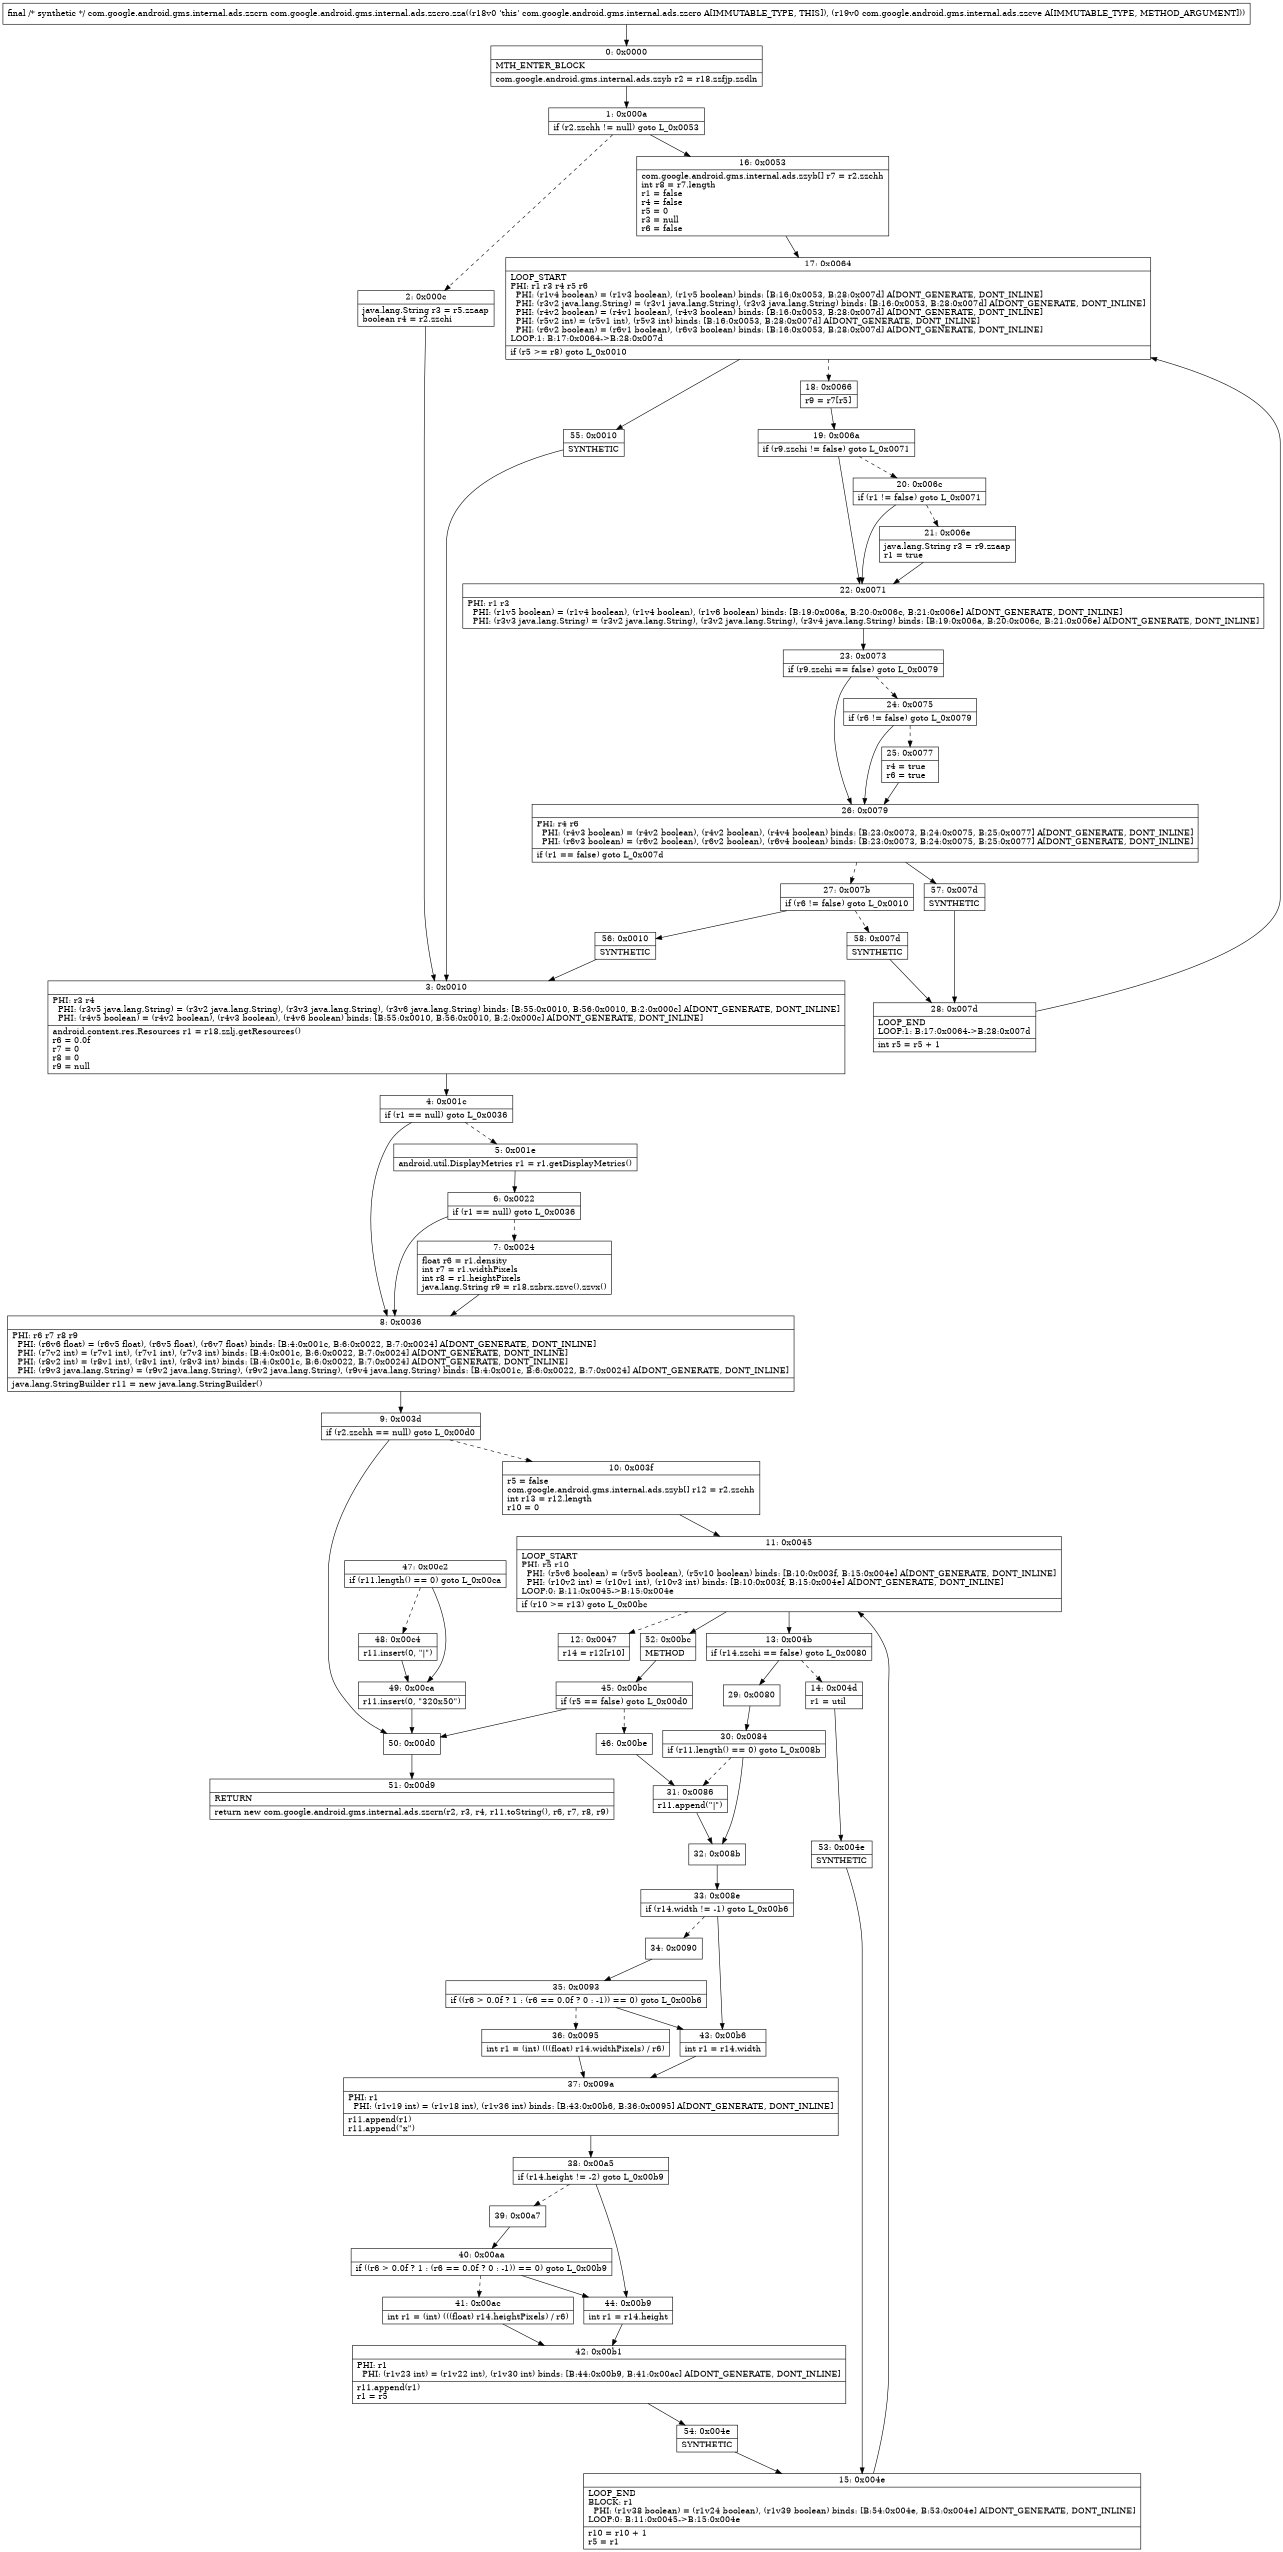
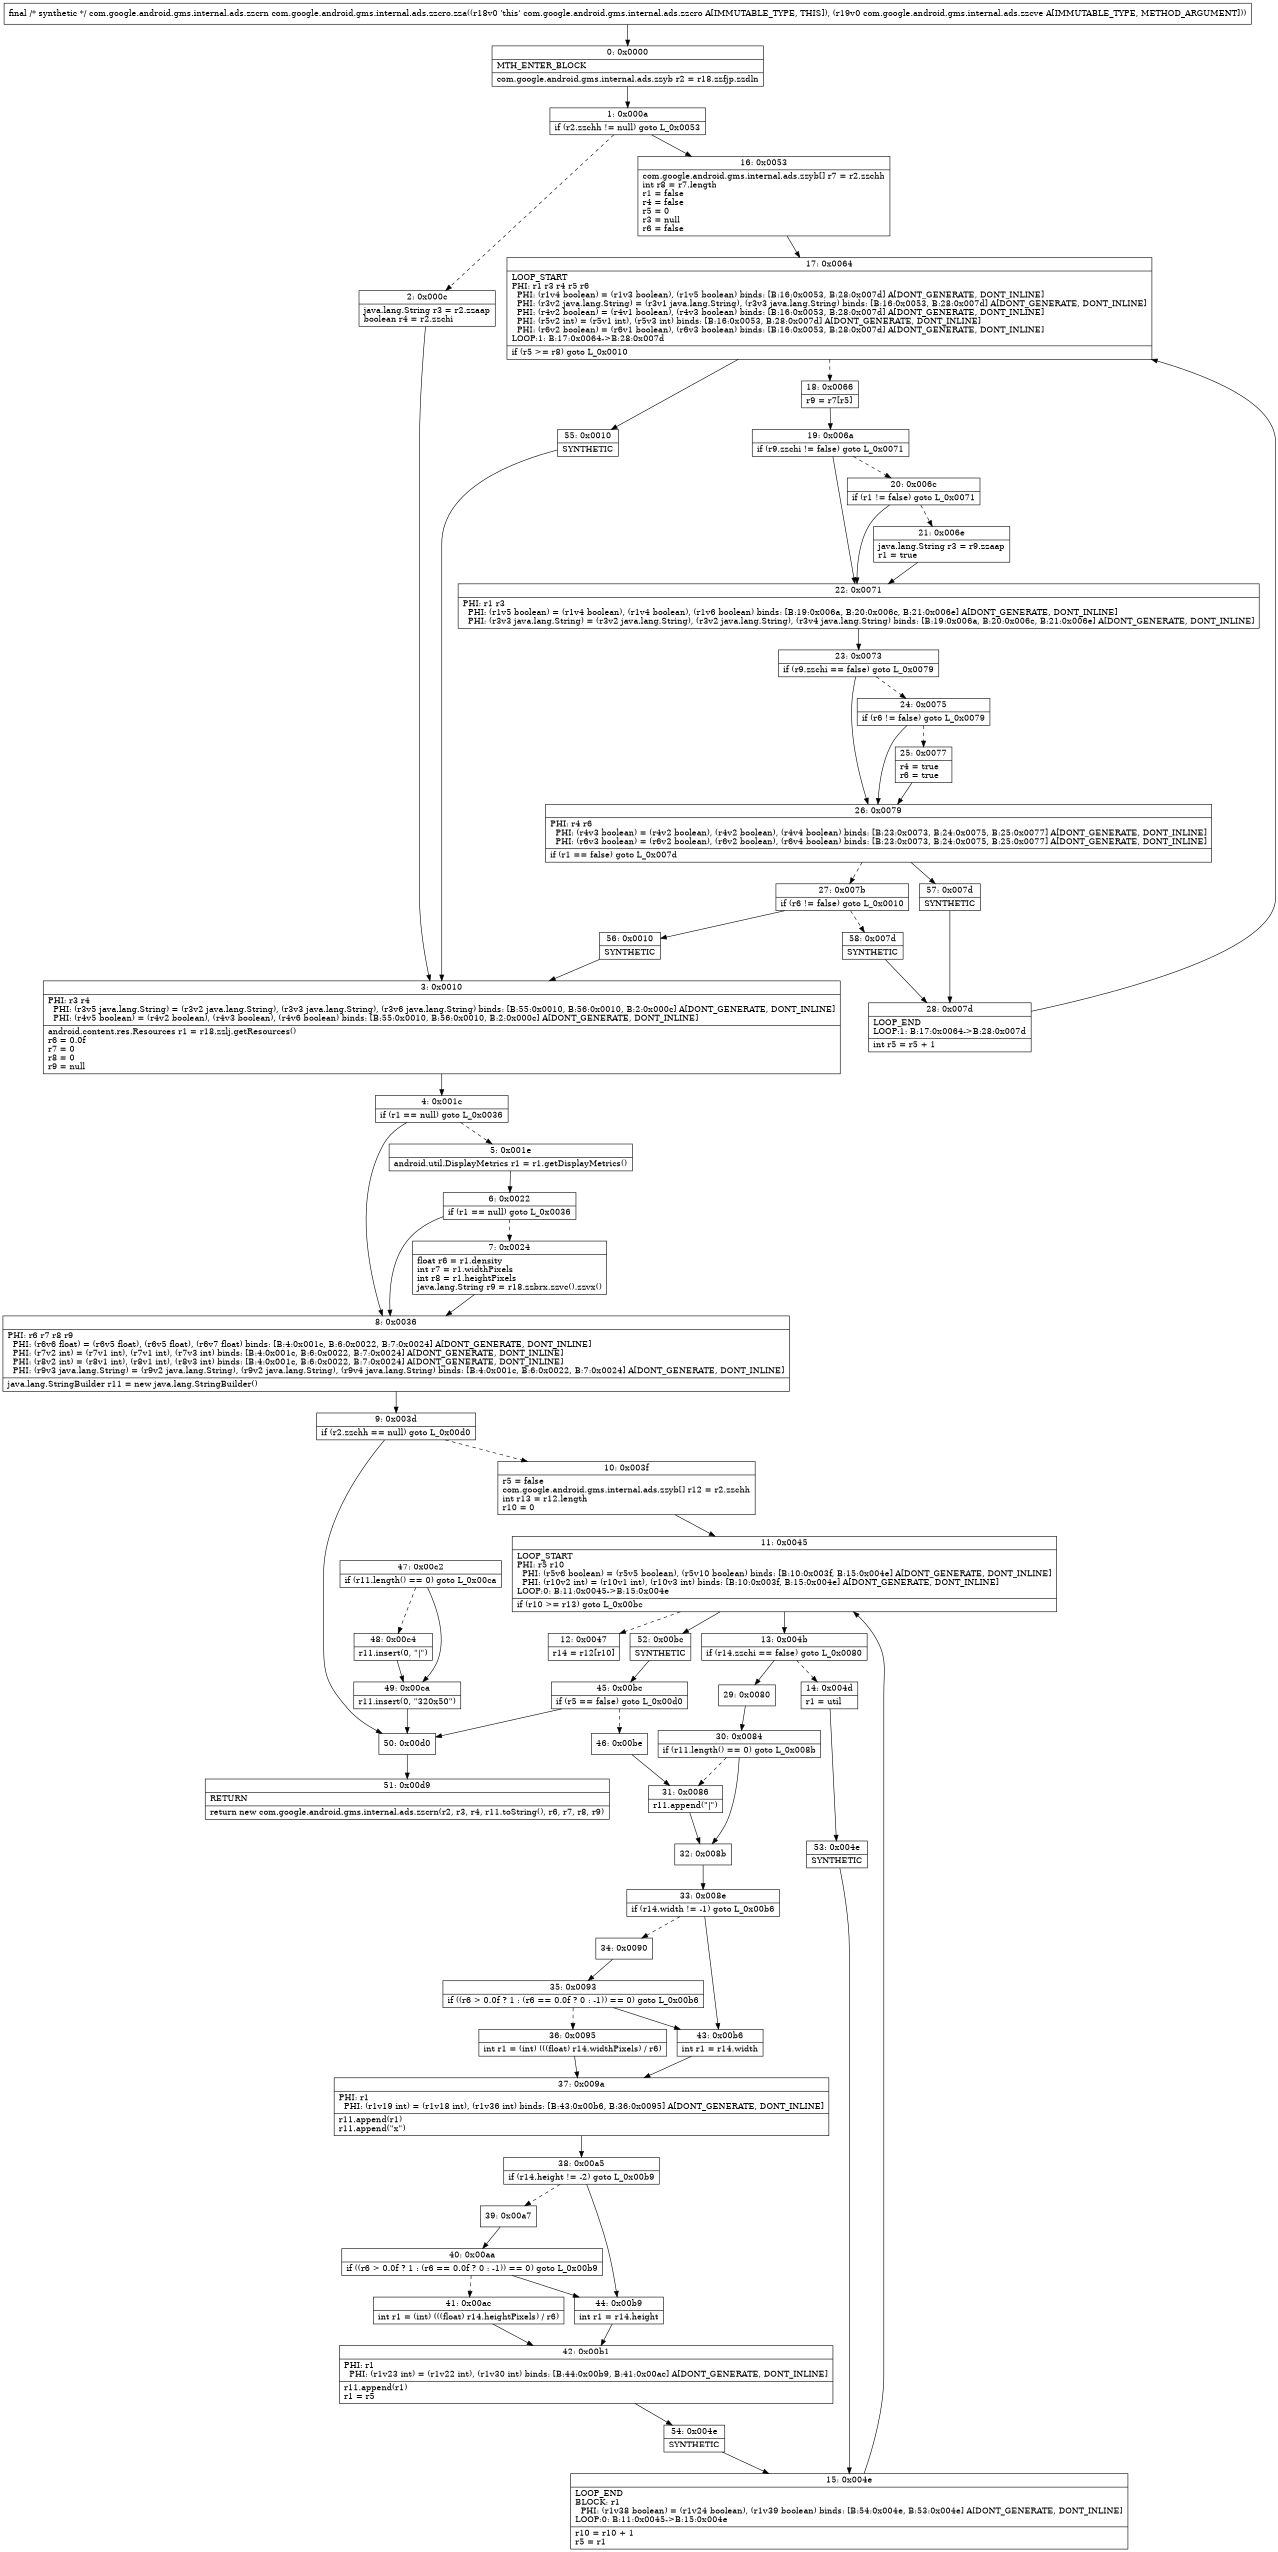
node "2: 0x000c": text "java.lang.String r3 = r5.zzaap" -> "java.lang.String r3 = r2.zzaap"
node "52: 0x00bc": text "METHOD" -> "SYNTHETIC"
